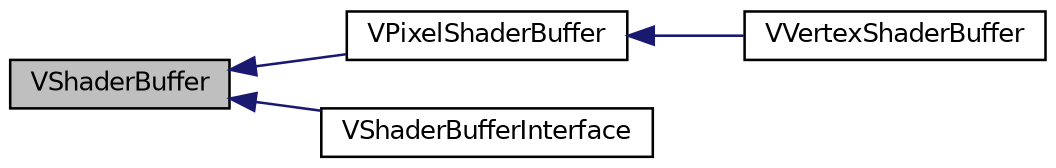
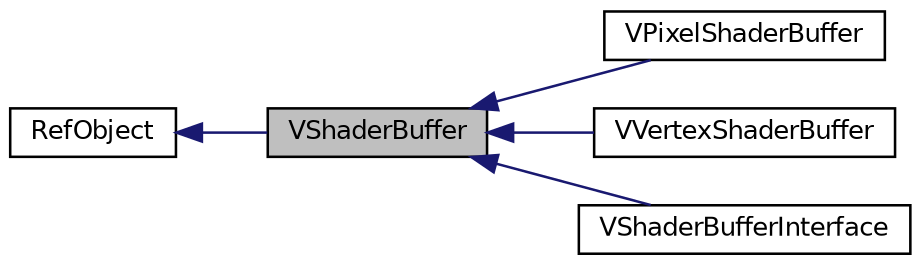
edge "VVertexShaderBuffer" -> "VPixelShaderBuffer": now "VVertexShaderBuffer" -> "VShaderBuffer"
node "RefObject": added
